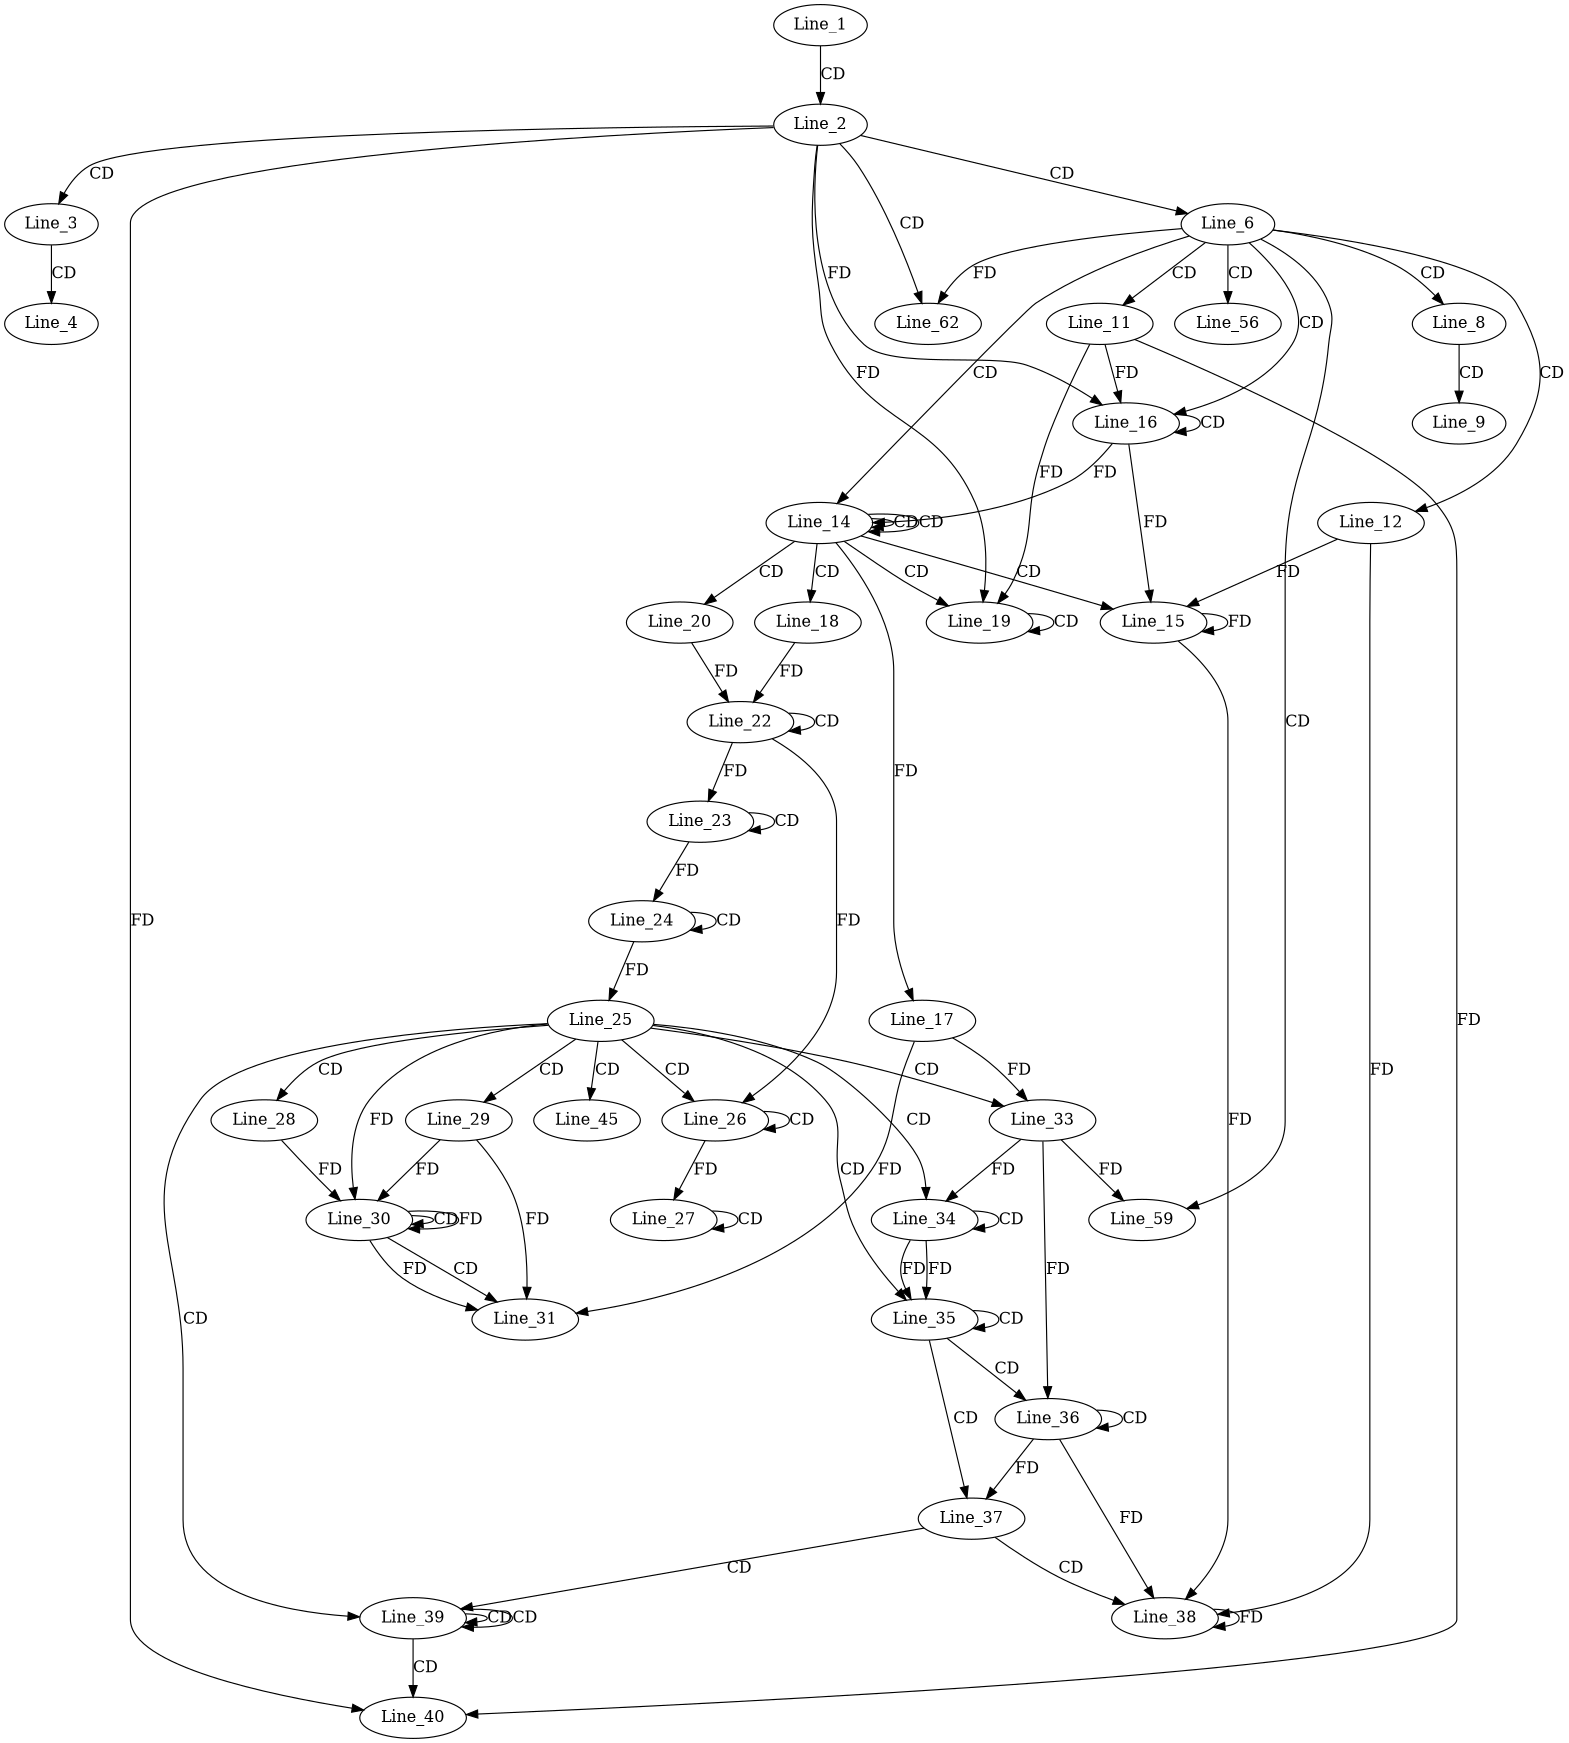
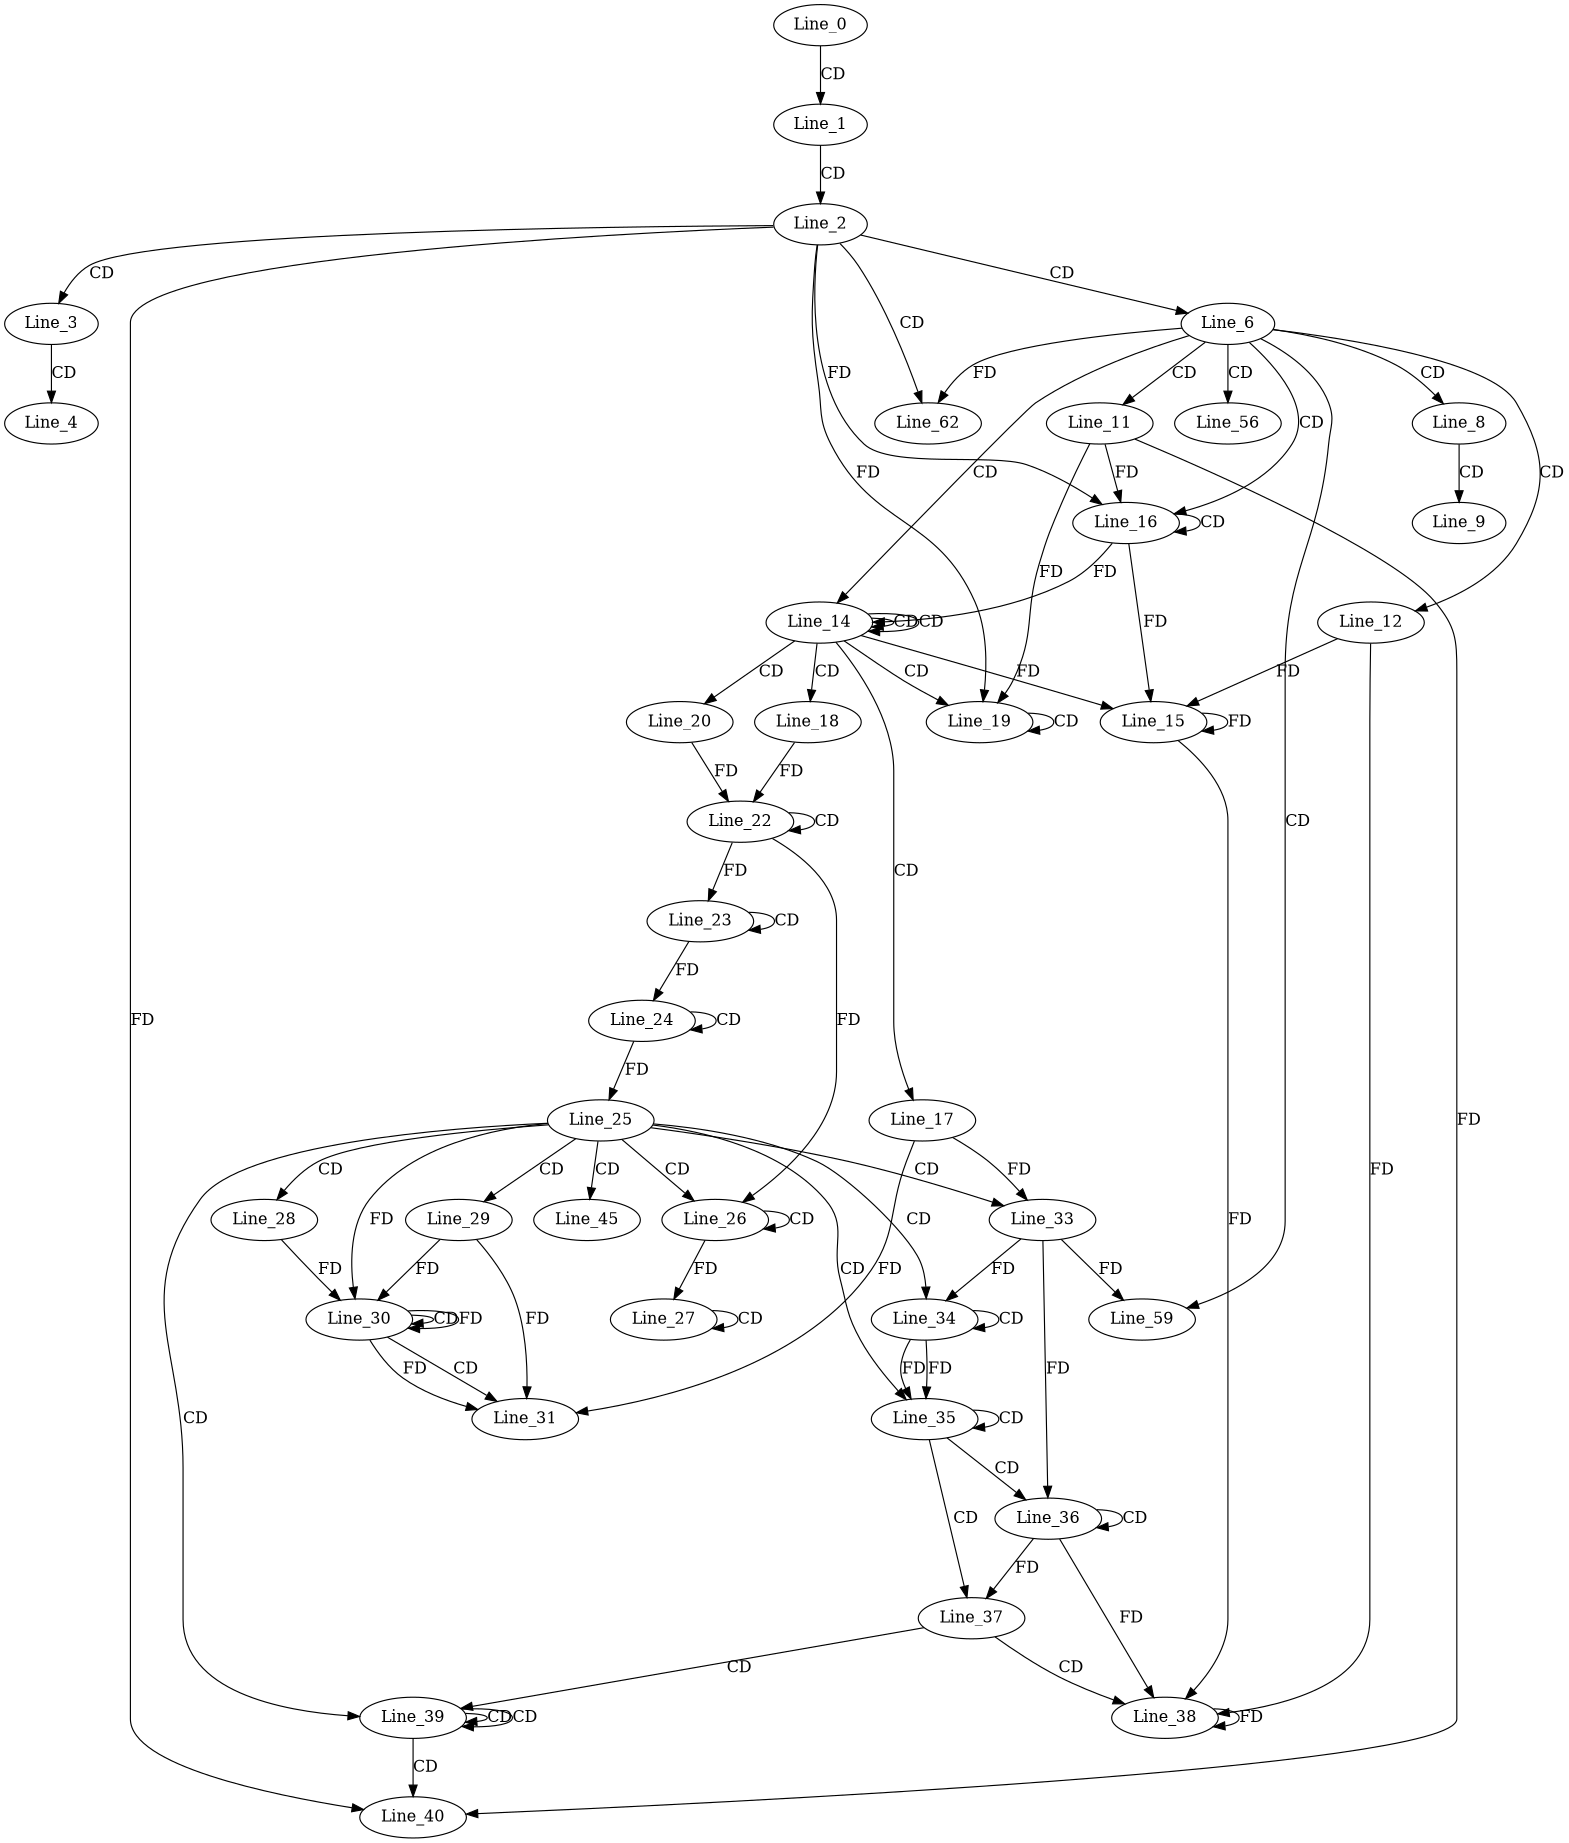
node "Line_0": added
edge "Line_14" -> "Line_15": label "CD" -> "FD"
edge "Line_14" -> "Line_17": label "FD" -> "CD"
